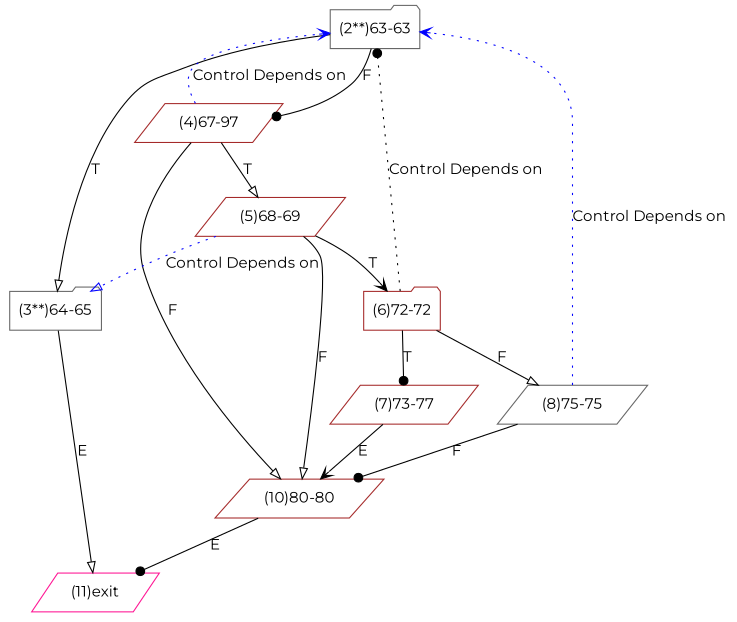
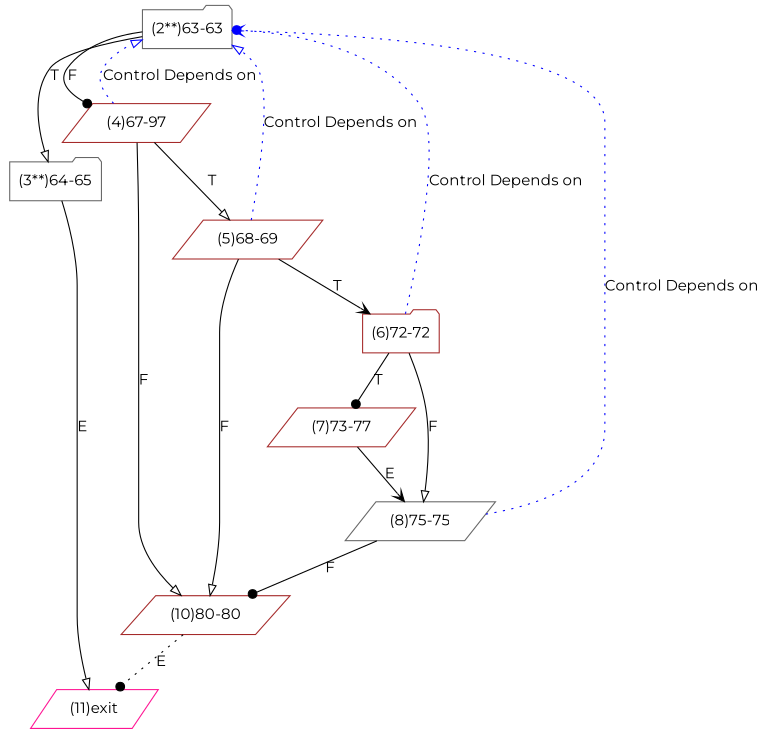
edge "(4)67-97" -> "(2**)63-63": arrowhead vee -> onormal
edge "(6)72-72" -> "(2**)63-63": color black -> blue
edge "(5)68-69" -> "(3**)64-65": now "(5)68-69" -> "(2**)63-63"
edge "(7)73-77" -> "(10)80-80": now "(7)73-77" -> "(8)75-75"
edge "(10)80-80" -> "(11)exit": style solid -> dotted
